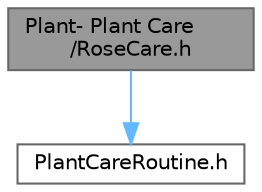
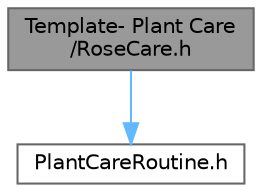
node "Plant- Plant Care /RoseCare.h": label "Plant- Plant Care /RoseCare.h" -> "Template- Plant Care /RoseCare.h"
